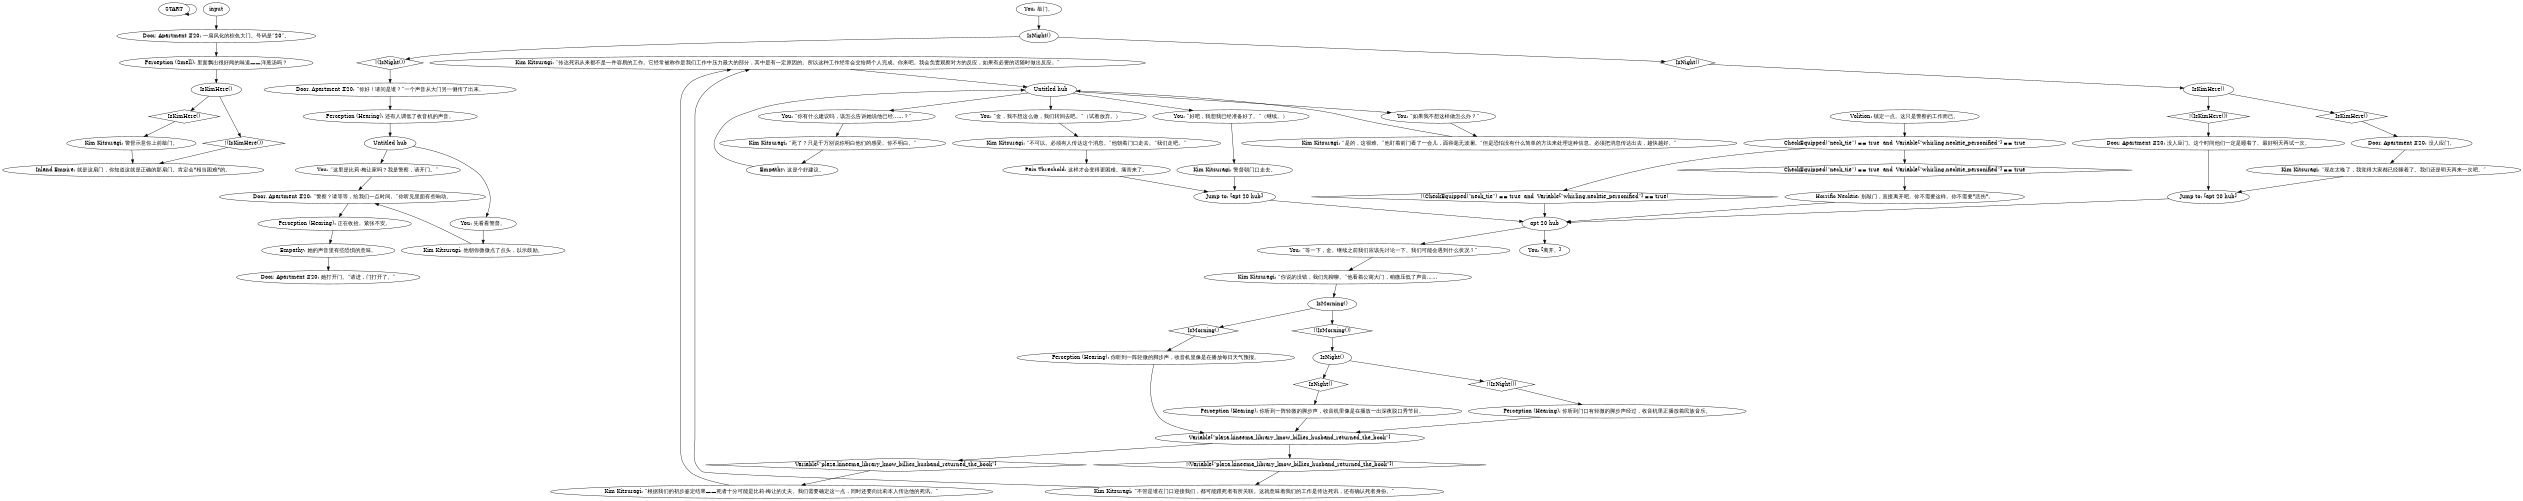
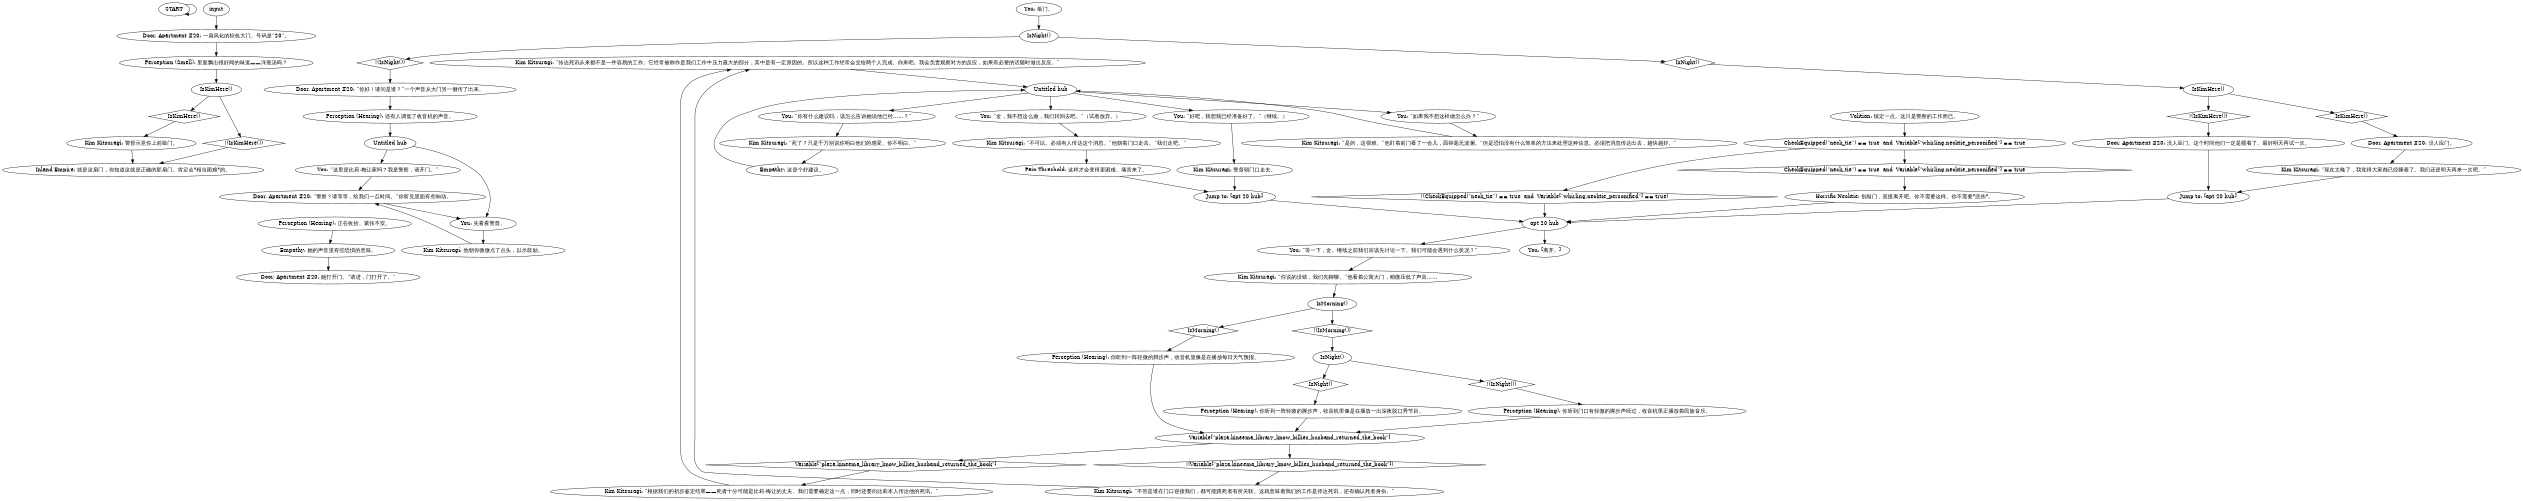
edge "Door, Apartment #20: “警察？请等等，给我们一点时间。”你听见里面有些响动。" -> "Perception (Hearing): 正在收拾。紧张不安。": now "Door, Apartment #20: “警察？请等等，给我们一点时间。”你听见里面有些响动。" -> "You: 先看看警督。"
